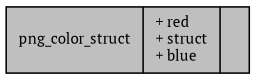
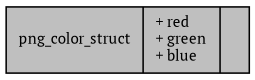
node "png_color_struct": text "+ struct" -> "+ green"
